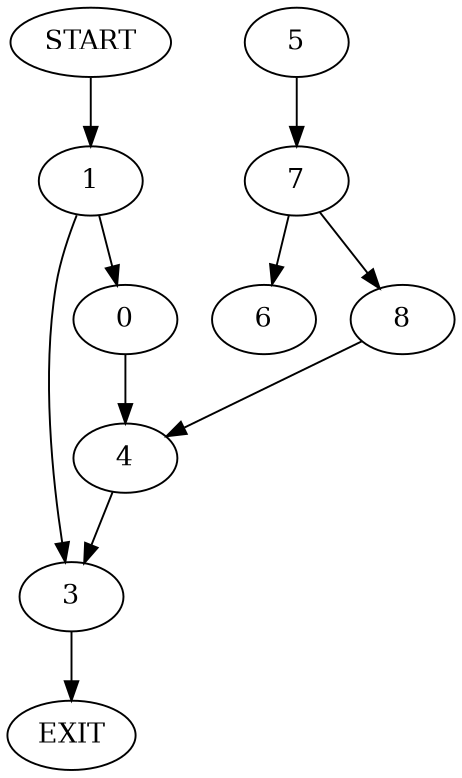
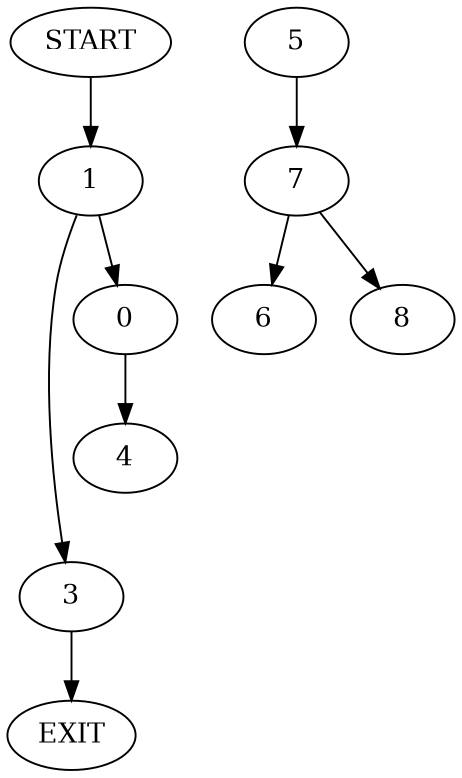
edge "8" -> "4": removed
edge "4" -> "3": removed
